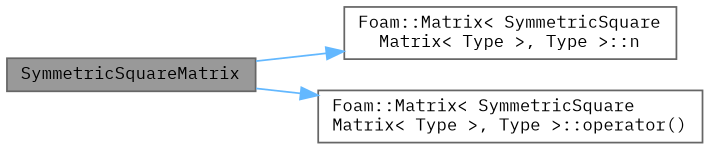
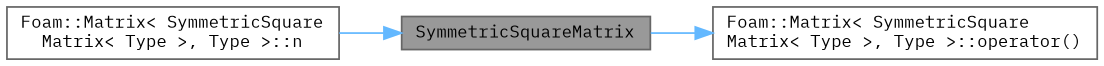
edge "SymmetricSquareMatrix" -> "Foam::Matrix< SymmetricSquare Matrix< Type >, Type >::n": reversed
